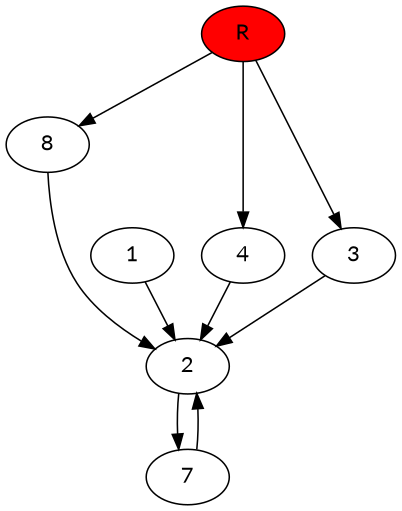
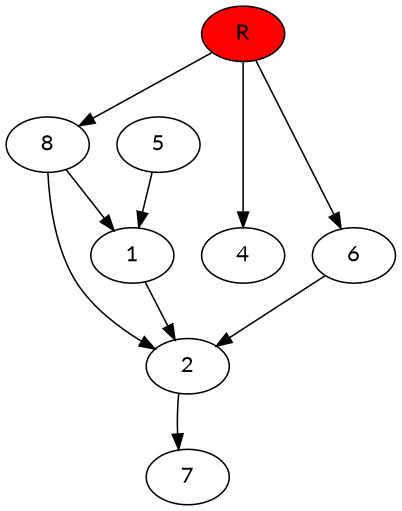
node "5": added
edge "8" -> "1": added
node "3": label "3" -> "6"
edge "4" -> "2": removed
edge "7" -> "2": removed
